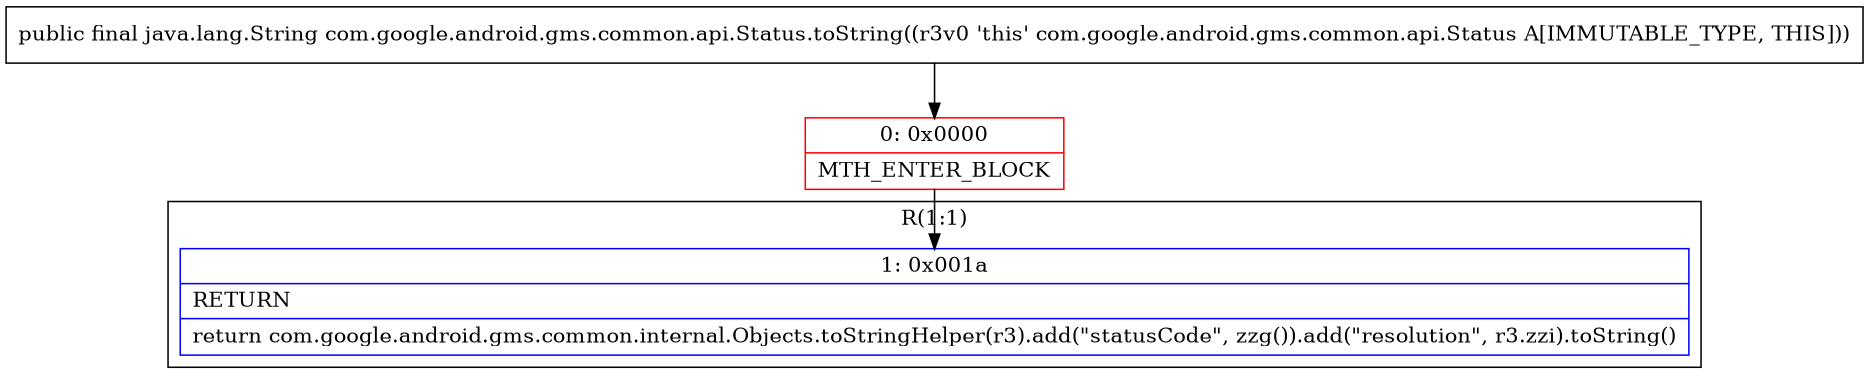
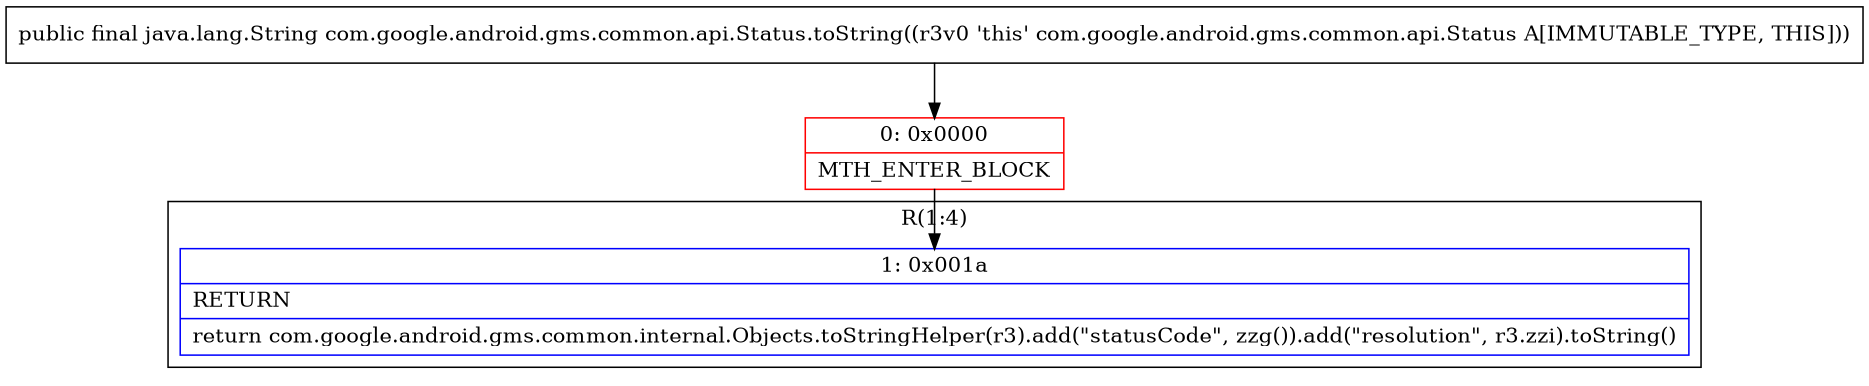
cluster "R(1:1)": label "R(1:1)" -> "R(1:4)"
